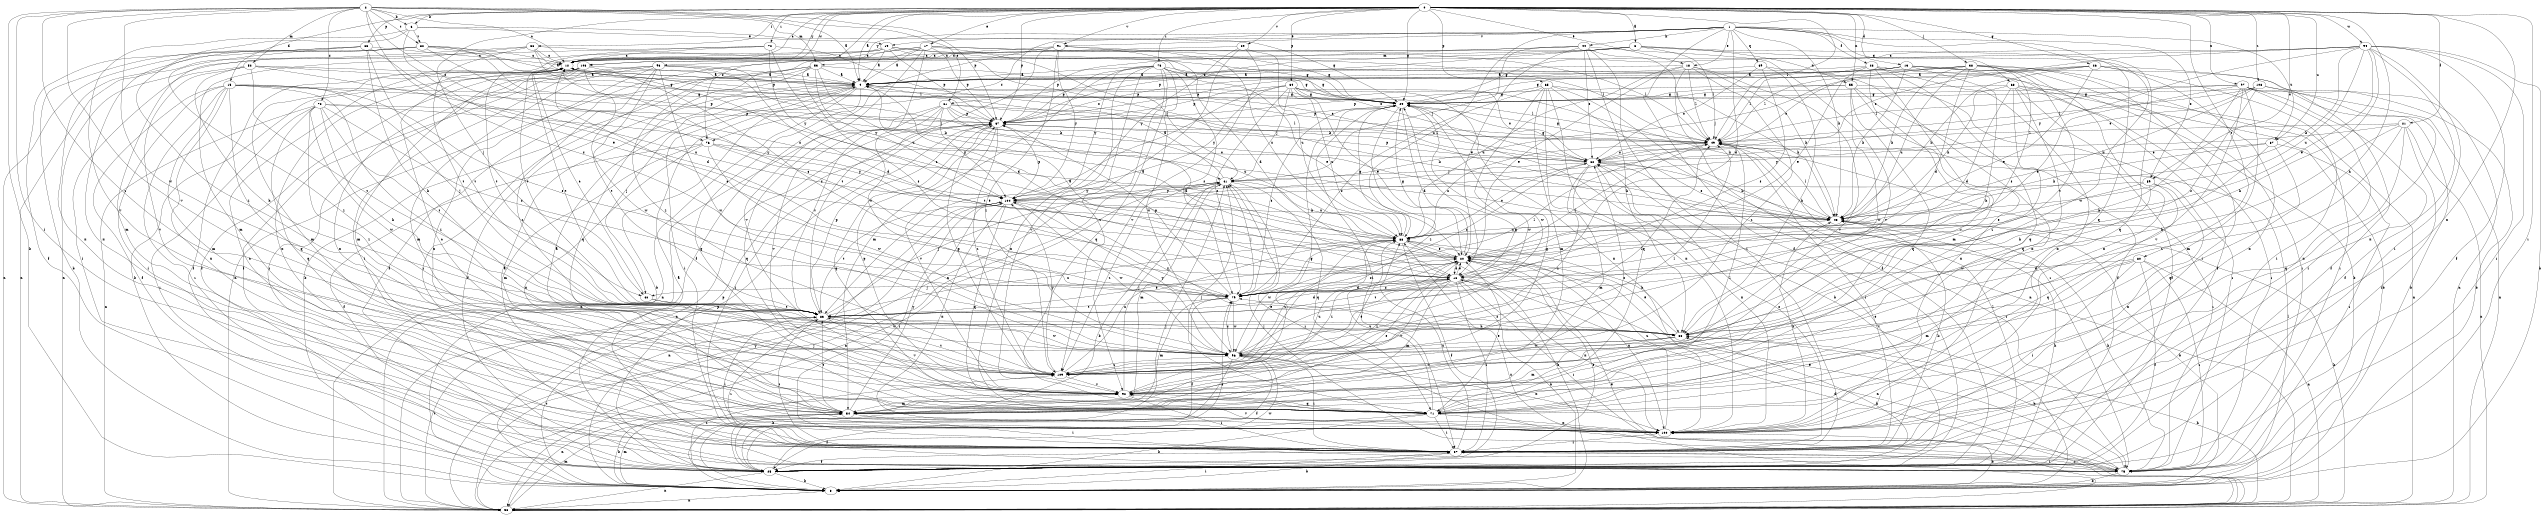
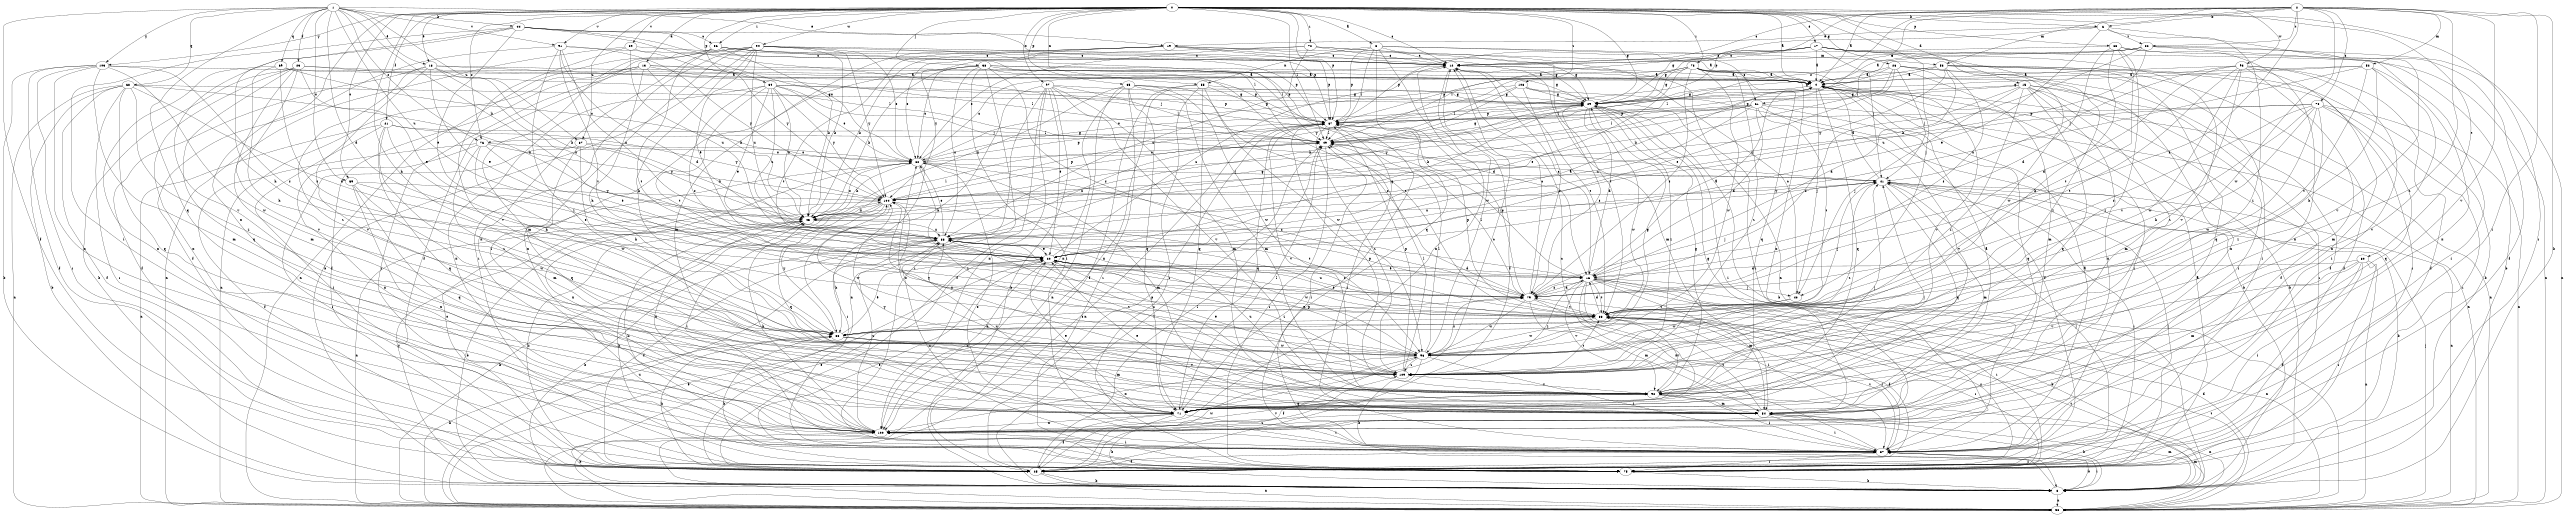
edge "44" -> "12": now "44" -> "36"
